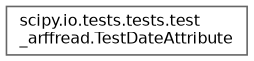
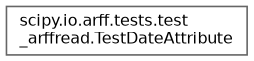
node "scipy.io.tests.tests.test _arffread.TestDateAttribute": label "scipy.io.tests.tests.test _arffread.TestDateAttribute" -> "scipy.io.arff.tests.test _arffread.TestDateAttribute"
